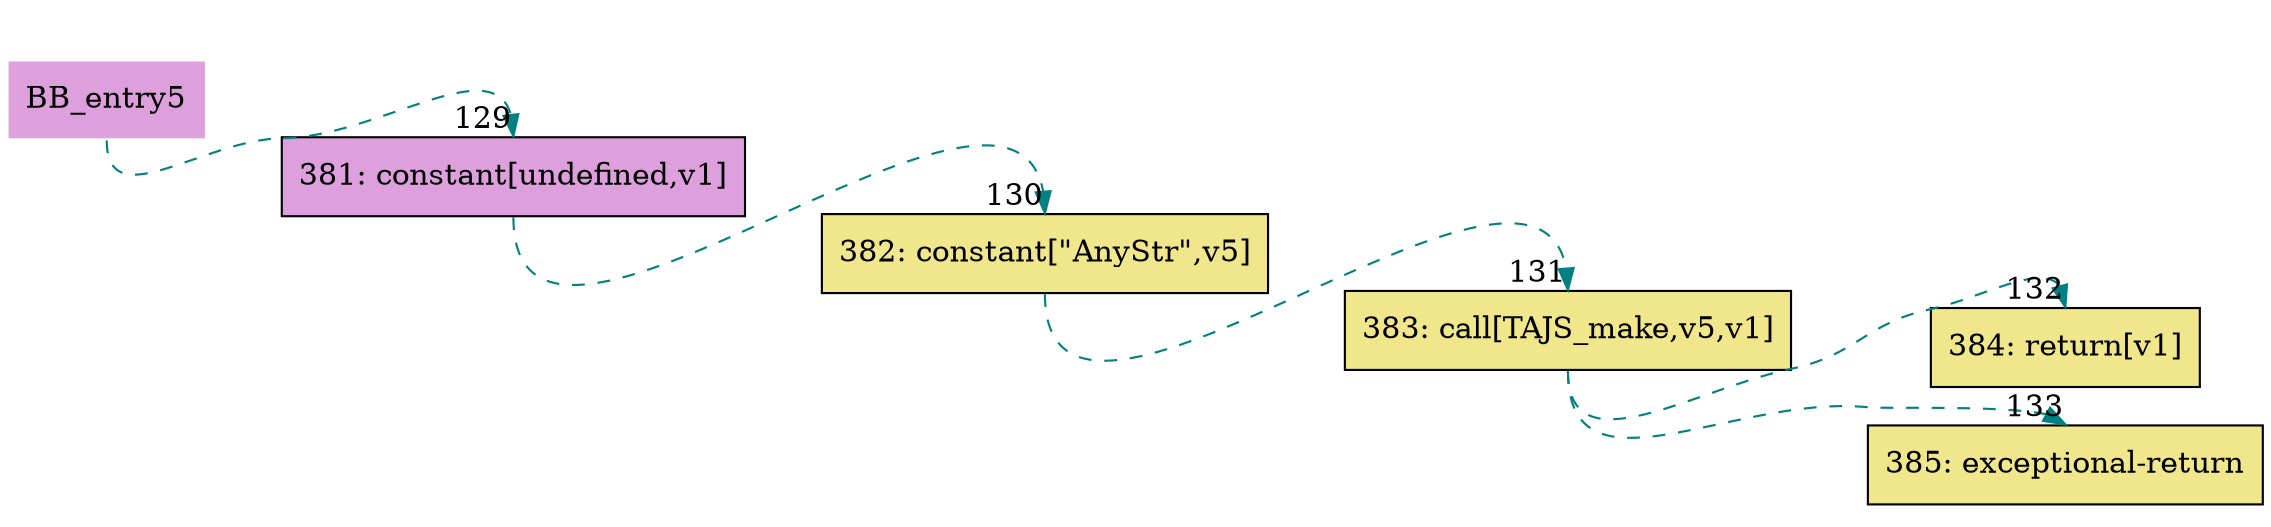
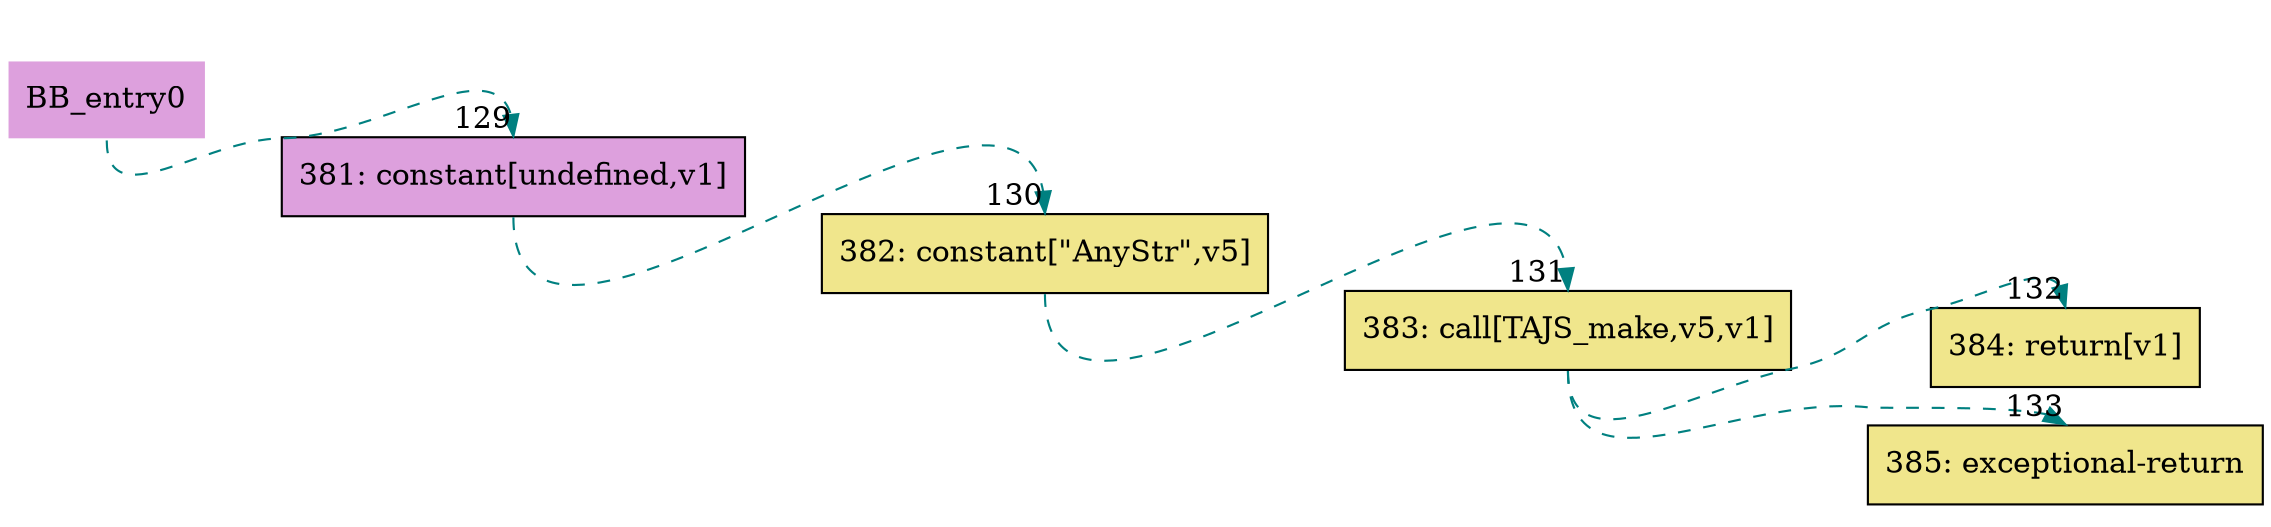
node "BB_entry5": label "BB_entry5" -> "BB_entry0"
